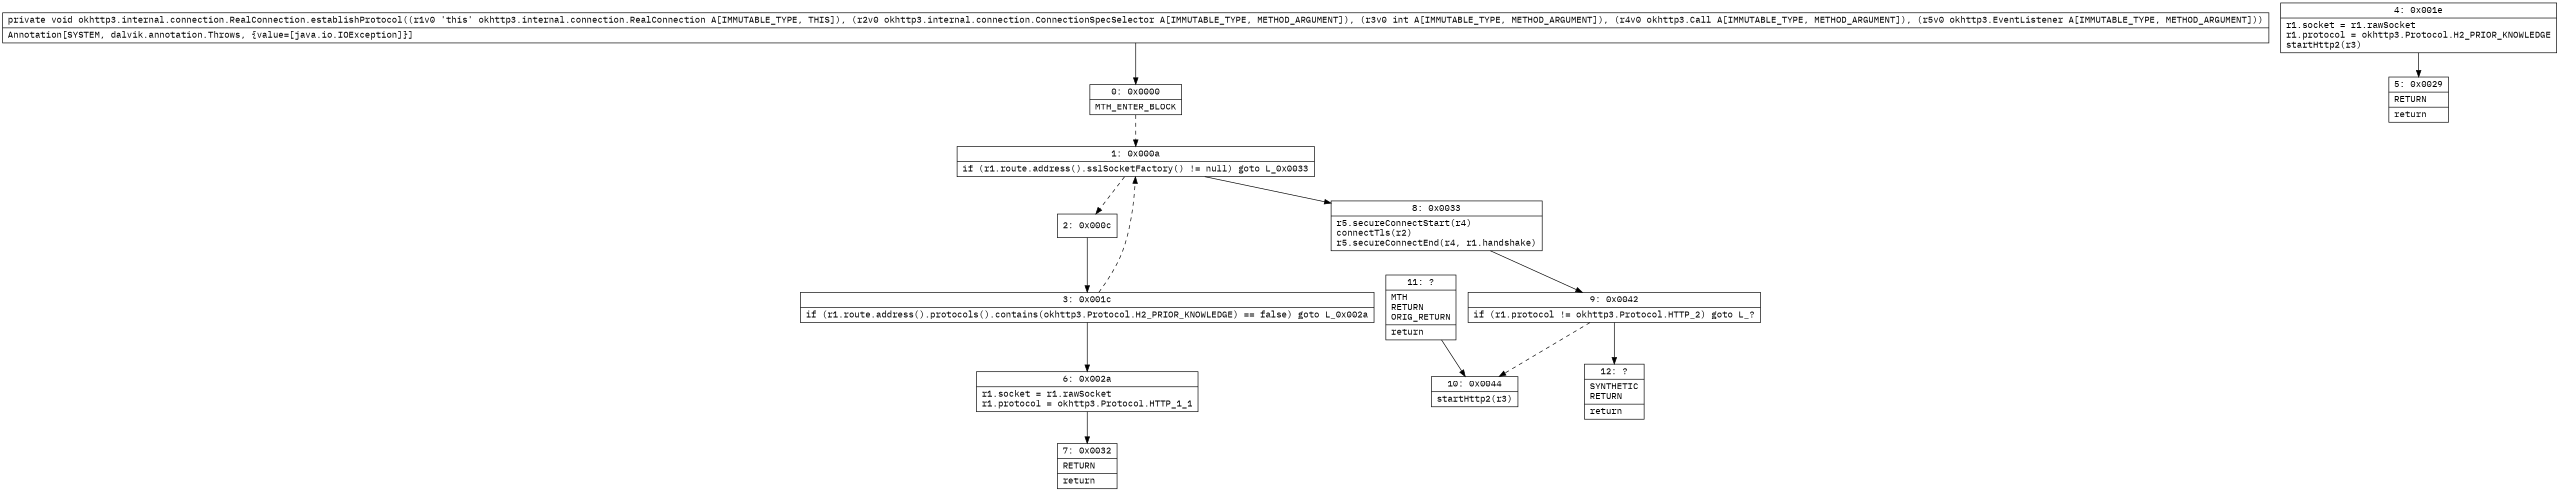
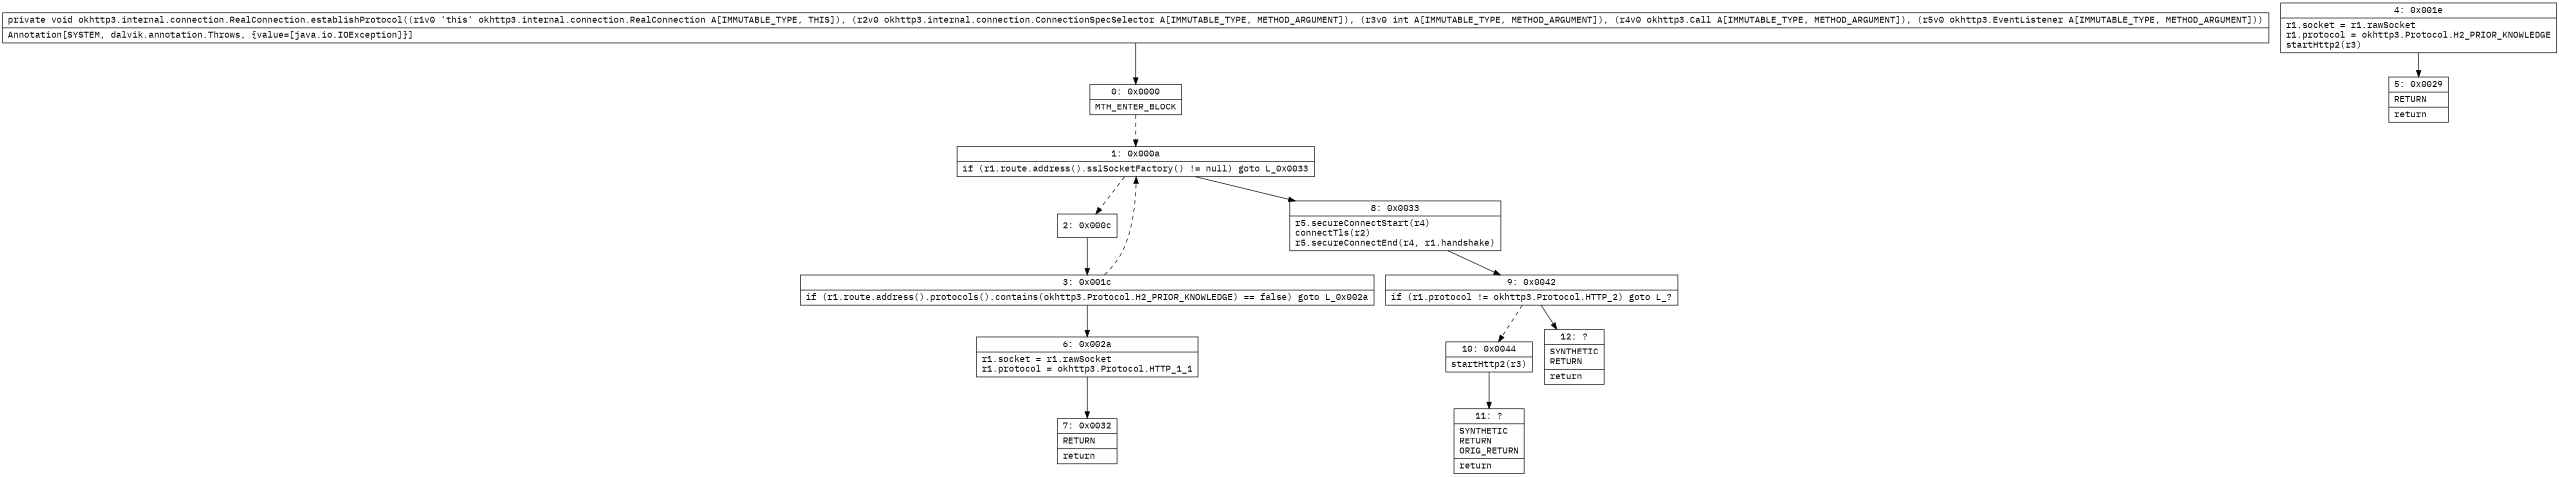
node "11: ?": text "MTH" -> "SYNTHETIC"
edge "11: ?" -> "10: 0x0044": reversed
